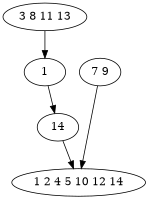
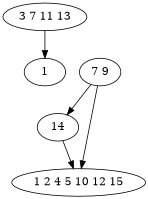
node "3 8 11 13": label "3 8 11 13" -> "3 7 11 13"
edge "1" -> "14": now "7 9" -> "14"
node "1 2 4 5 10 12 14": label "1 2 4 5 10 12 14" -> "1 2 4 5 10 12 15"
